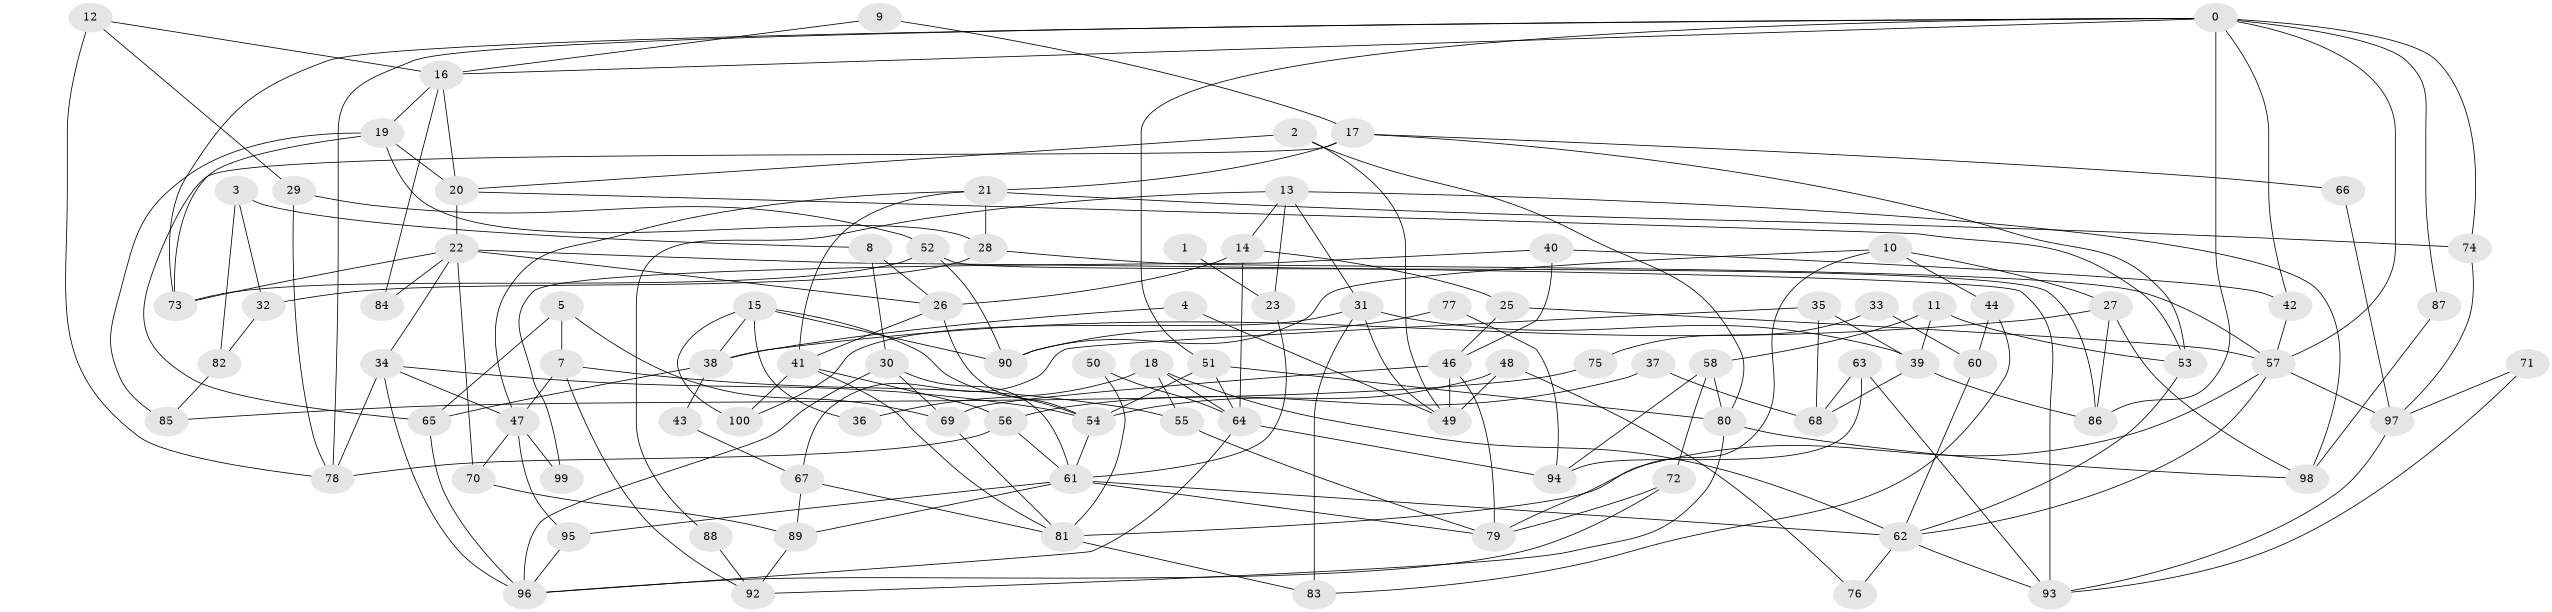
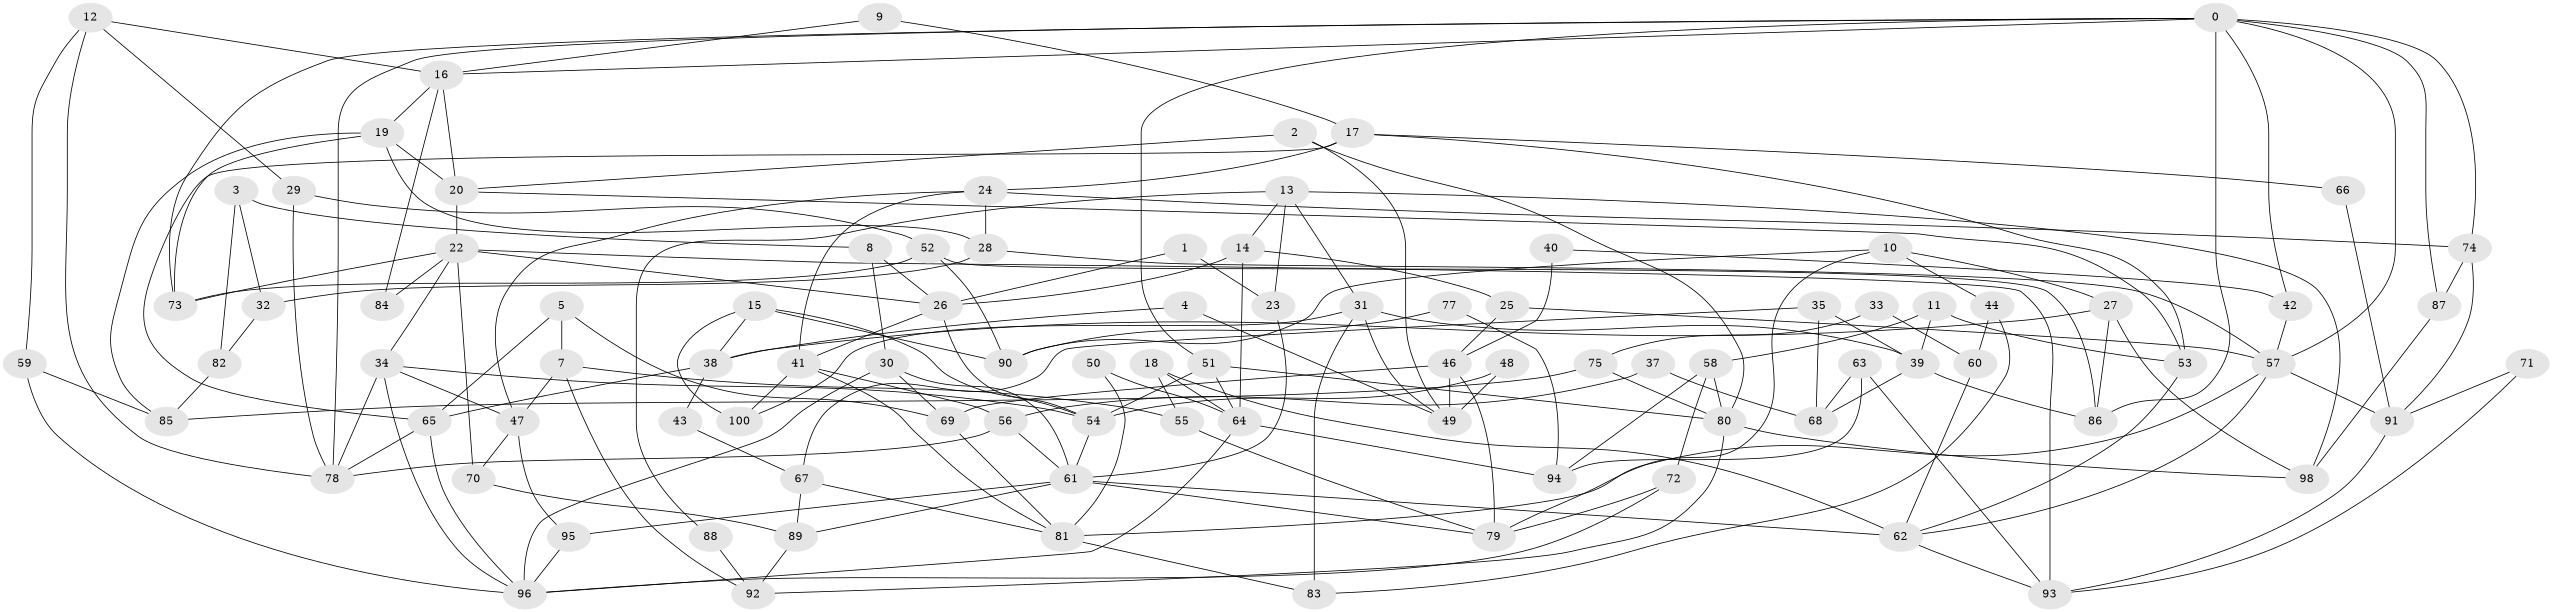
node "21": label "21" -> "24"
edge "1" -- "26": added
edge "74" -- "87": added
node "59": added
edge "75" -- "80": added
node "36": removed
node "97": label "97" -> "91"
edge "65" -- "78": added
node "99": removed
node "76": removed
